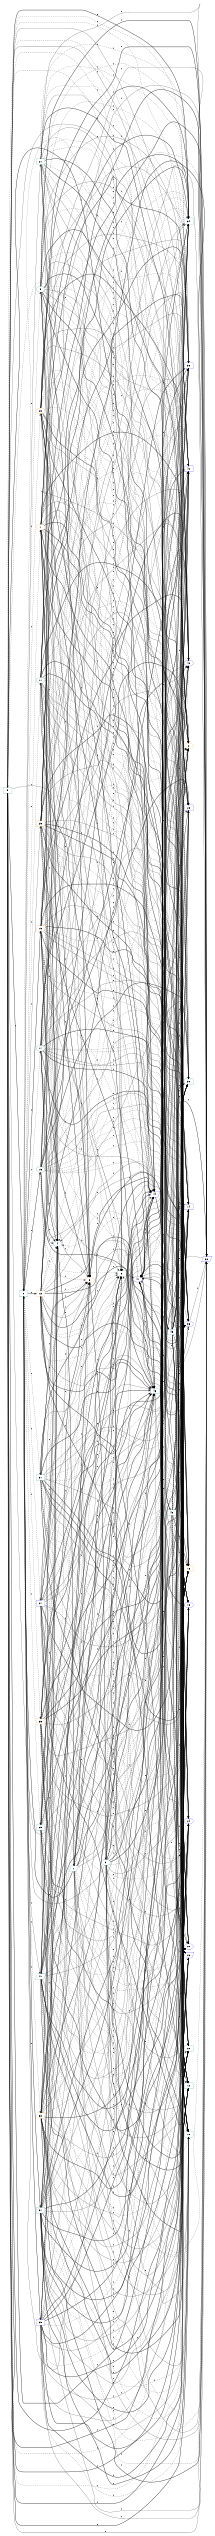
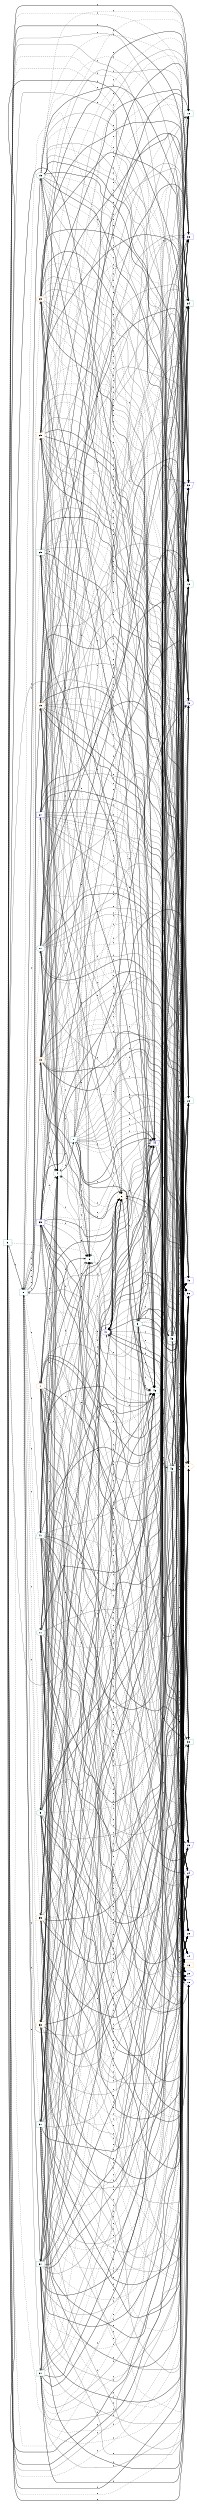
edge "45" -> "30": style bold -> dashed
edge "36" -> "32": now "27" -> "32"
edge "46" -> "20": now "29" -> "20"
edge "1" -> "0": removed, label "1"
